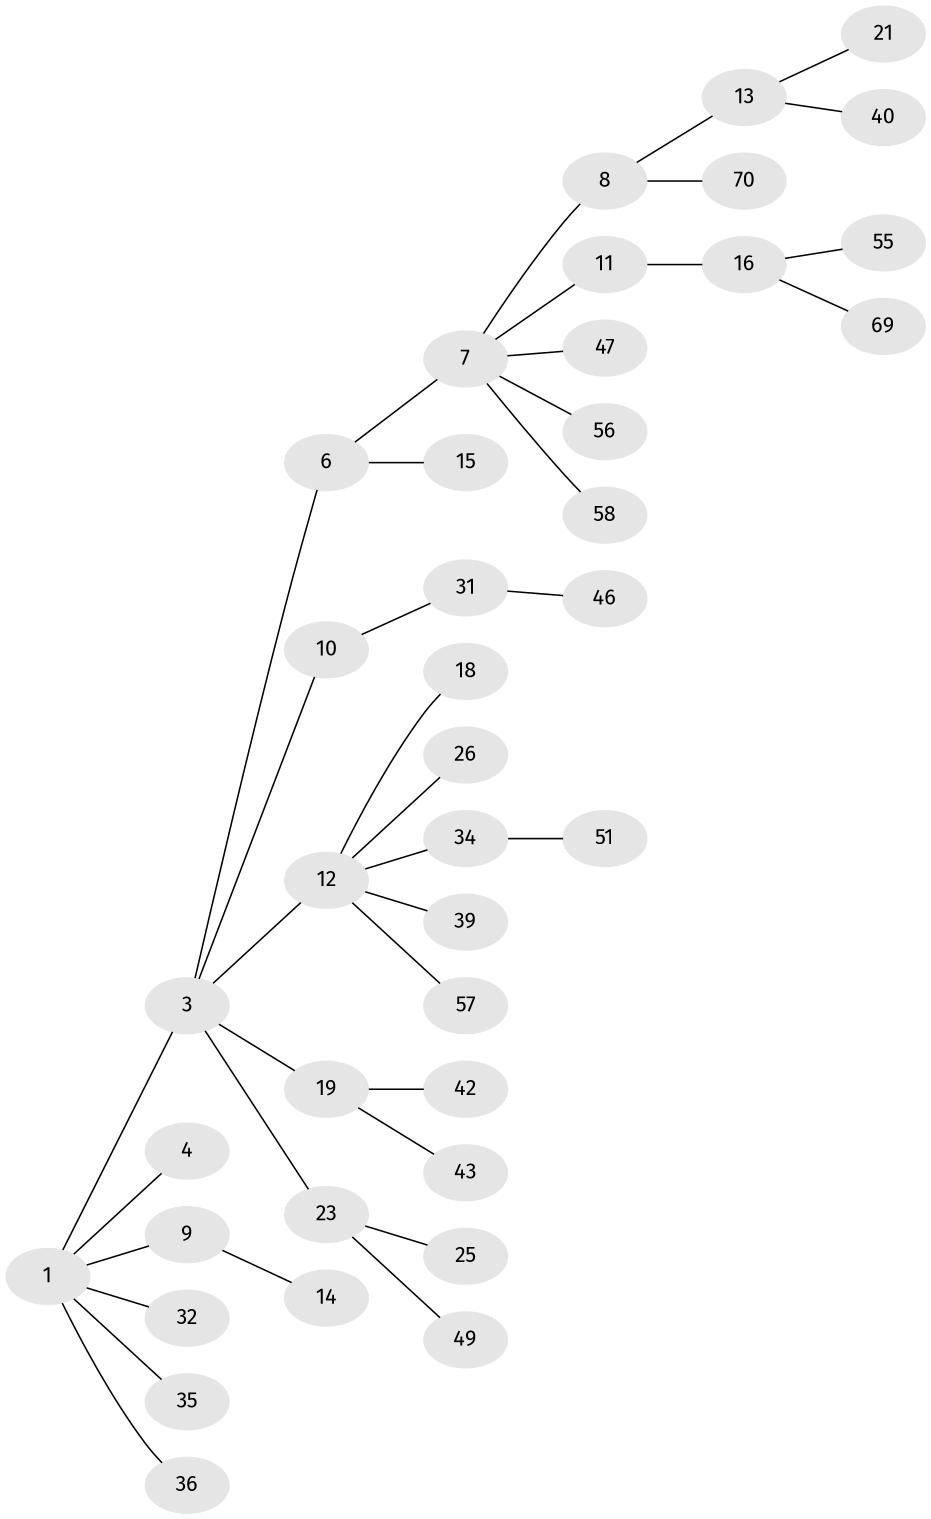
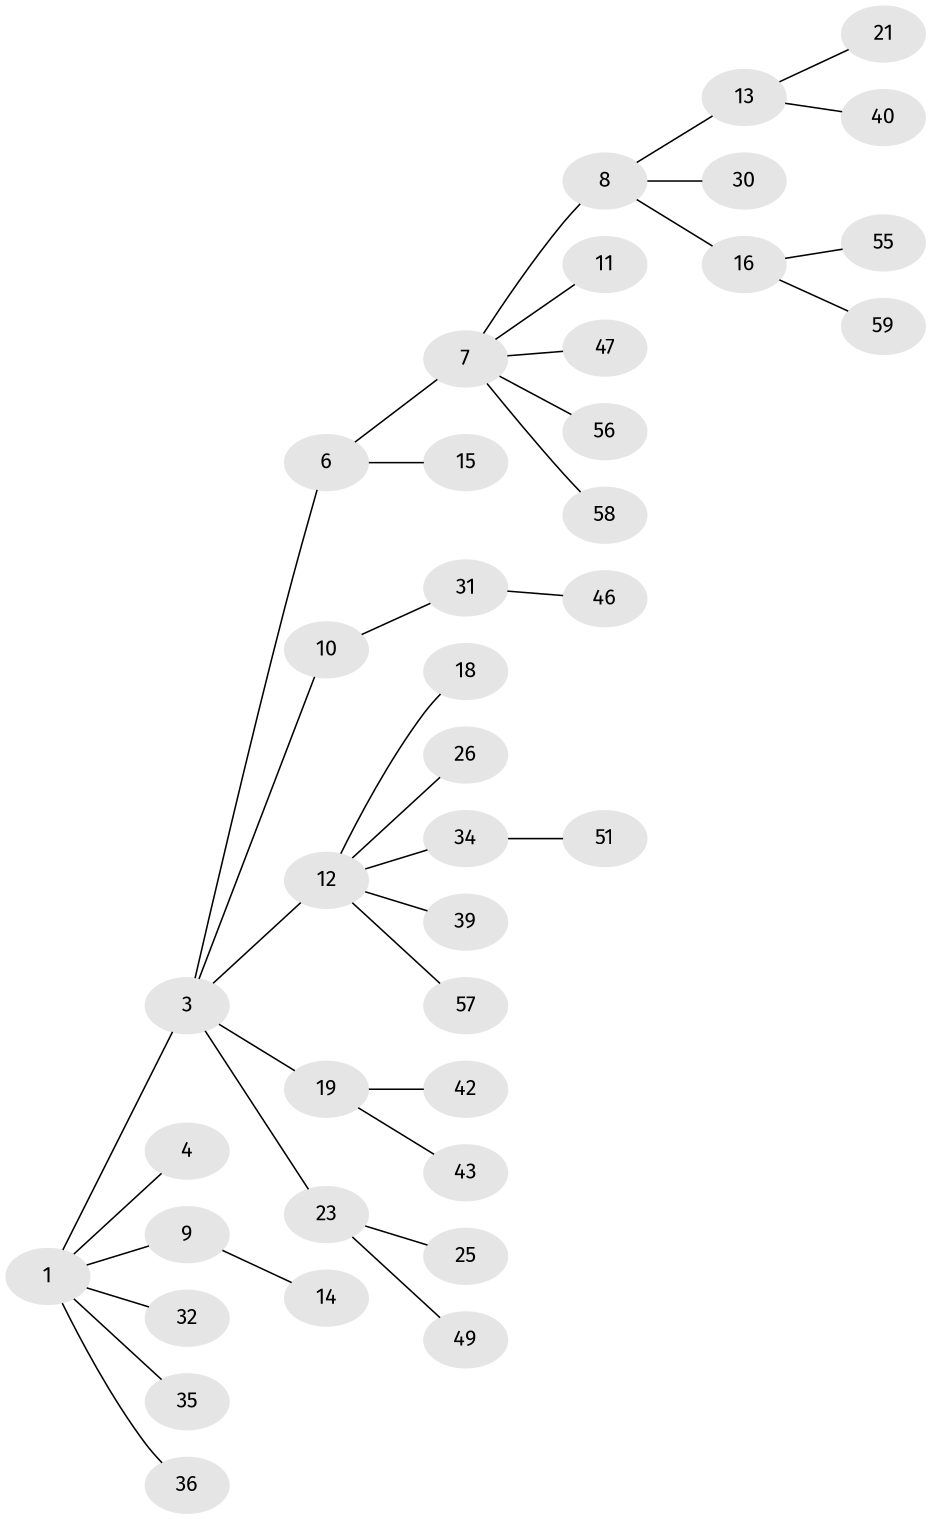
node "70": label "70" -> "30"
edge "11" -- "16": now "8" -- "16"
node "69": label "69" -> "59"
